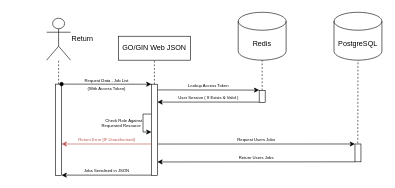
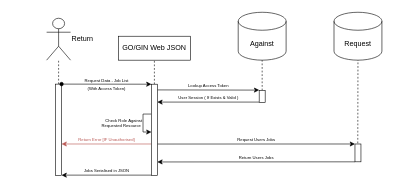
node "Redis": label "Redis" -> "Against"
node "PostgreSQL": label "PostgreSQL" -> "Request"
